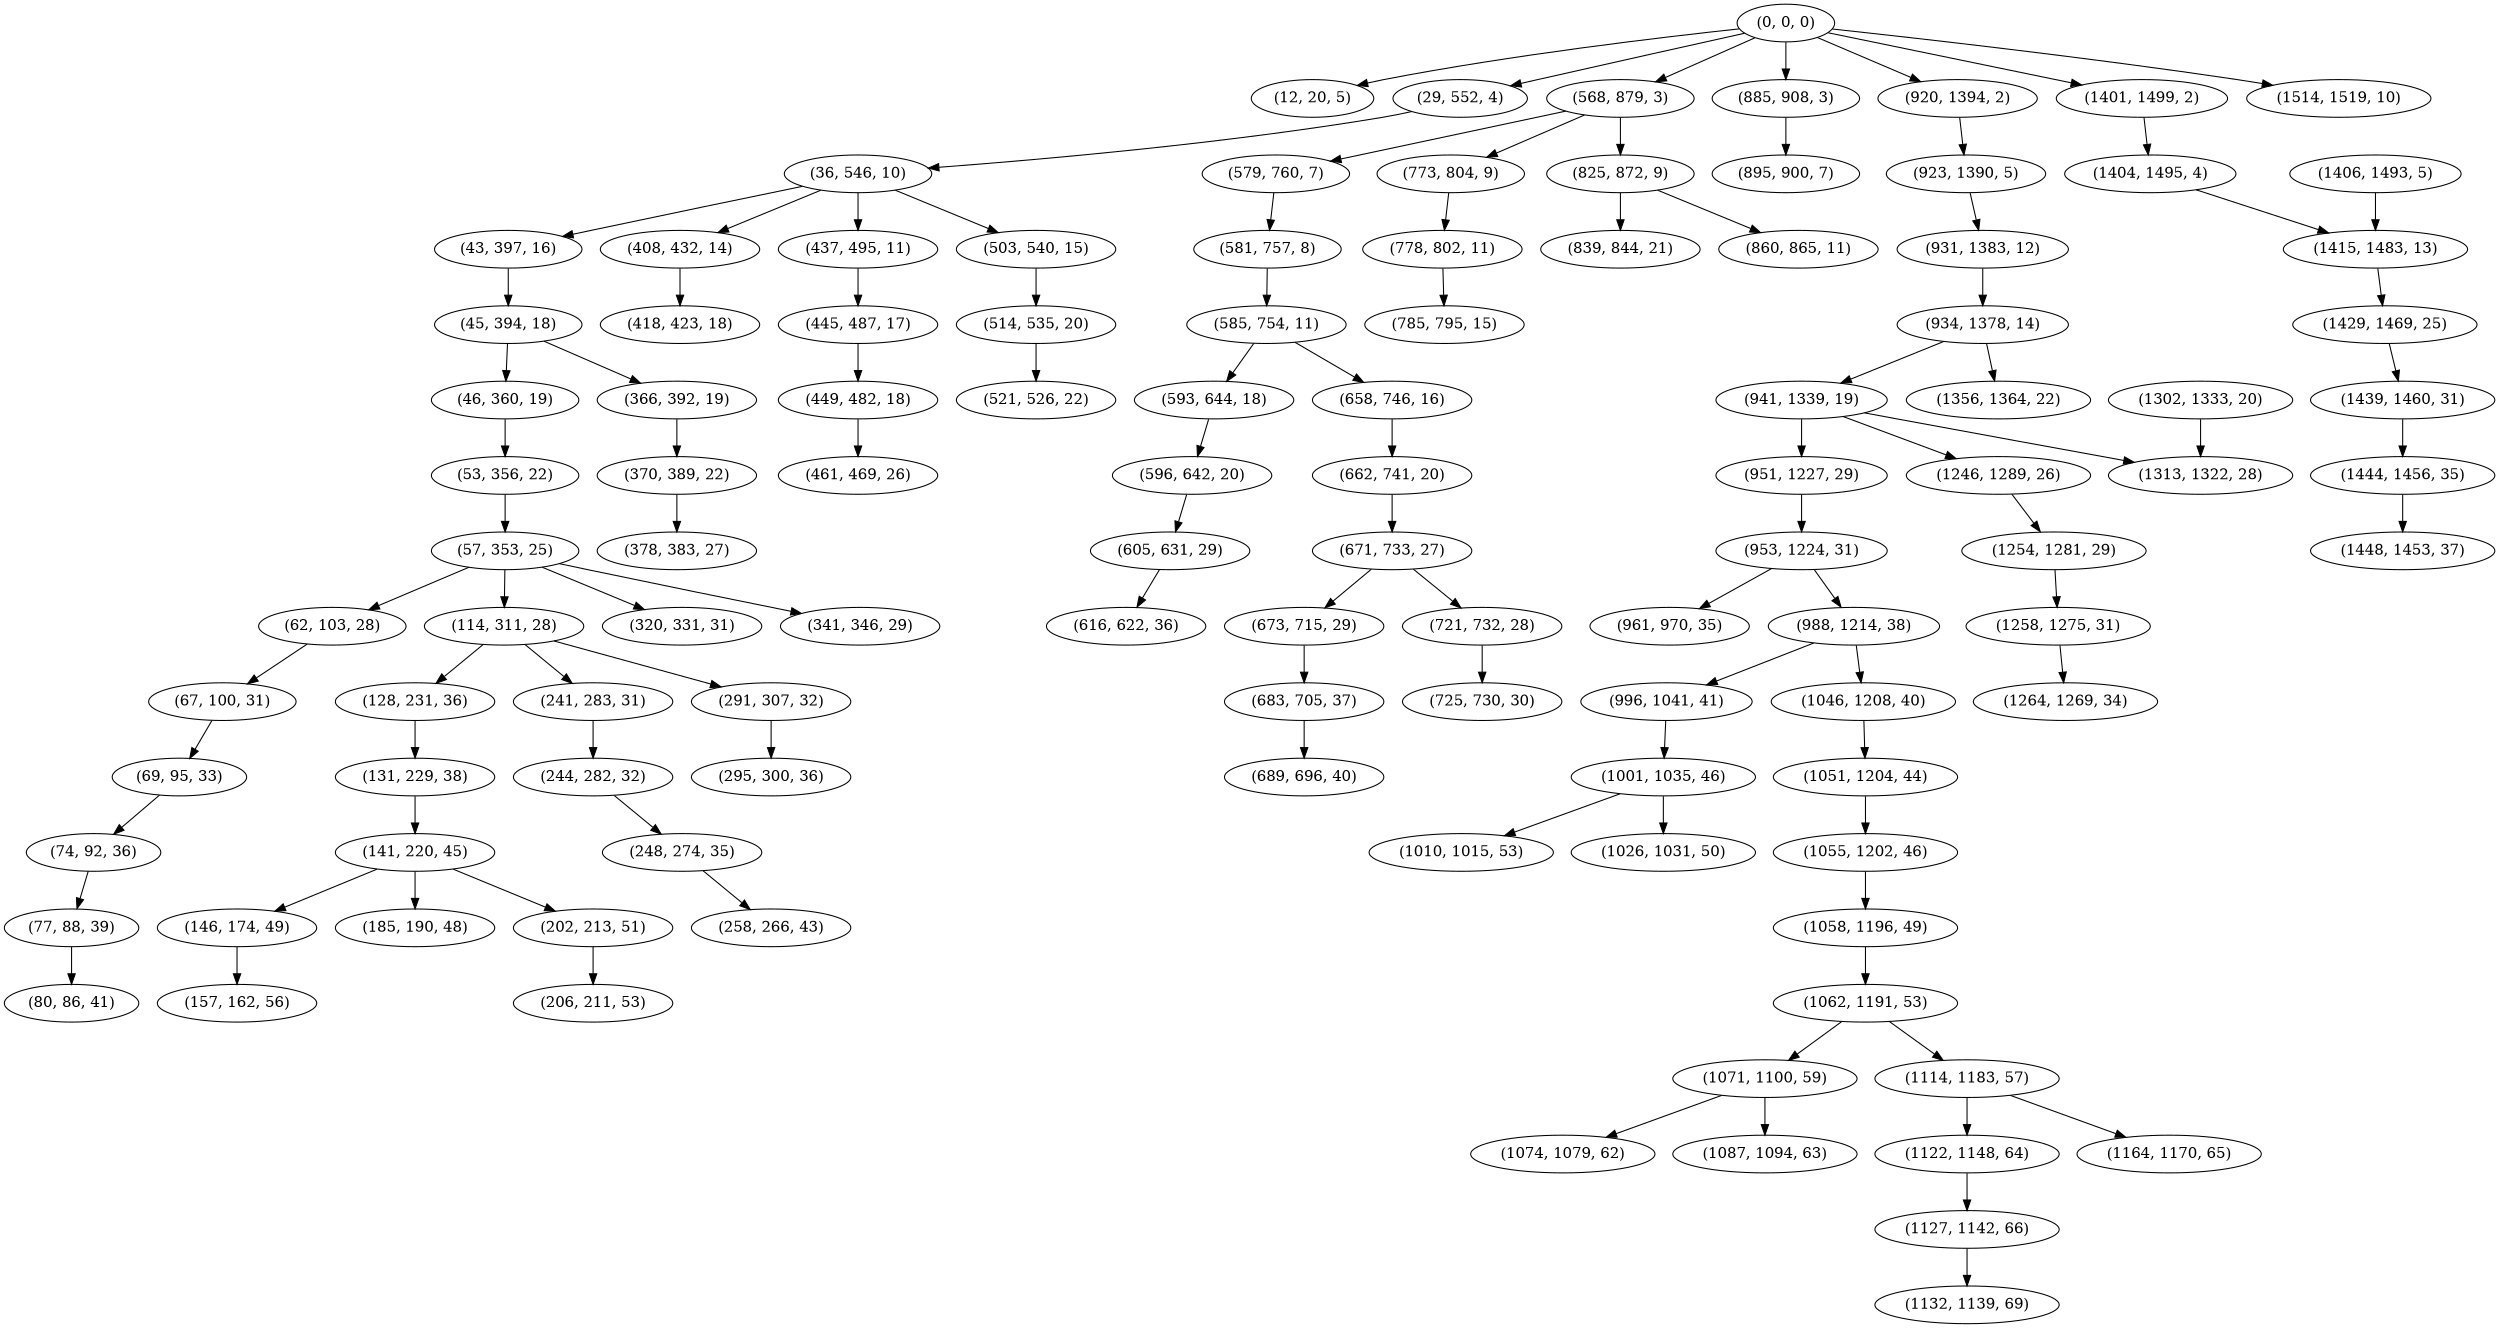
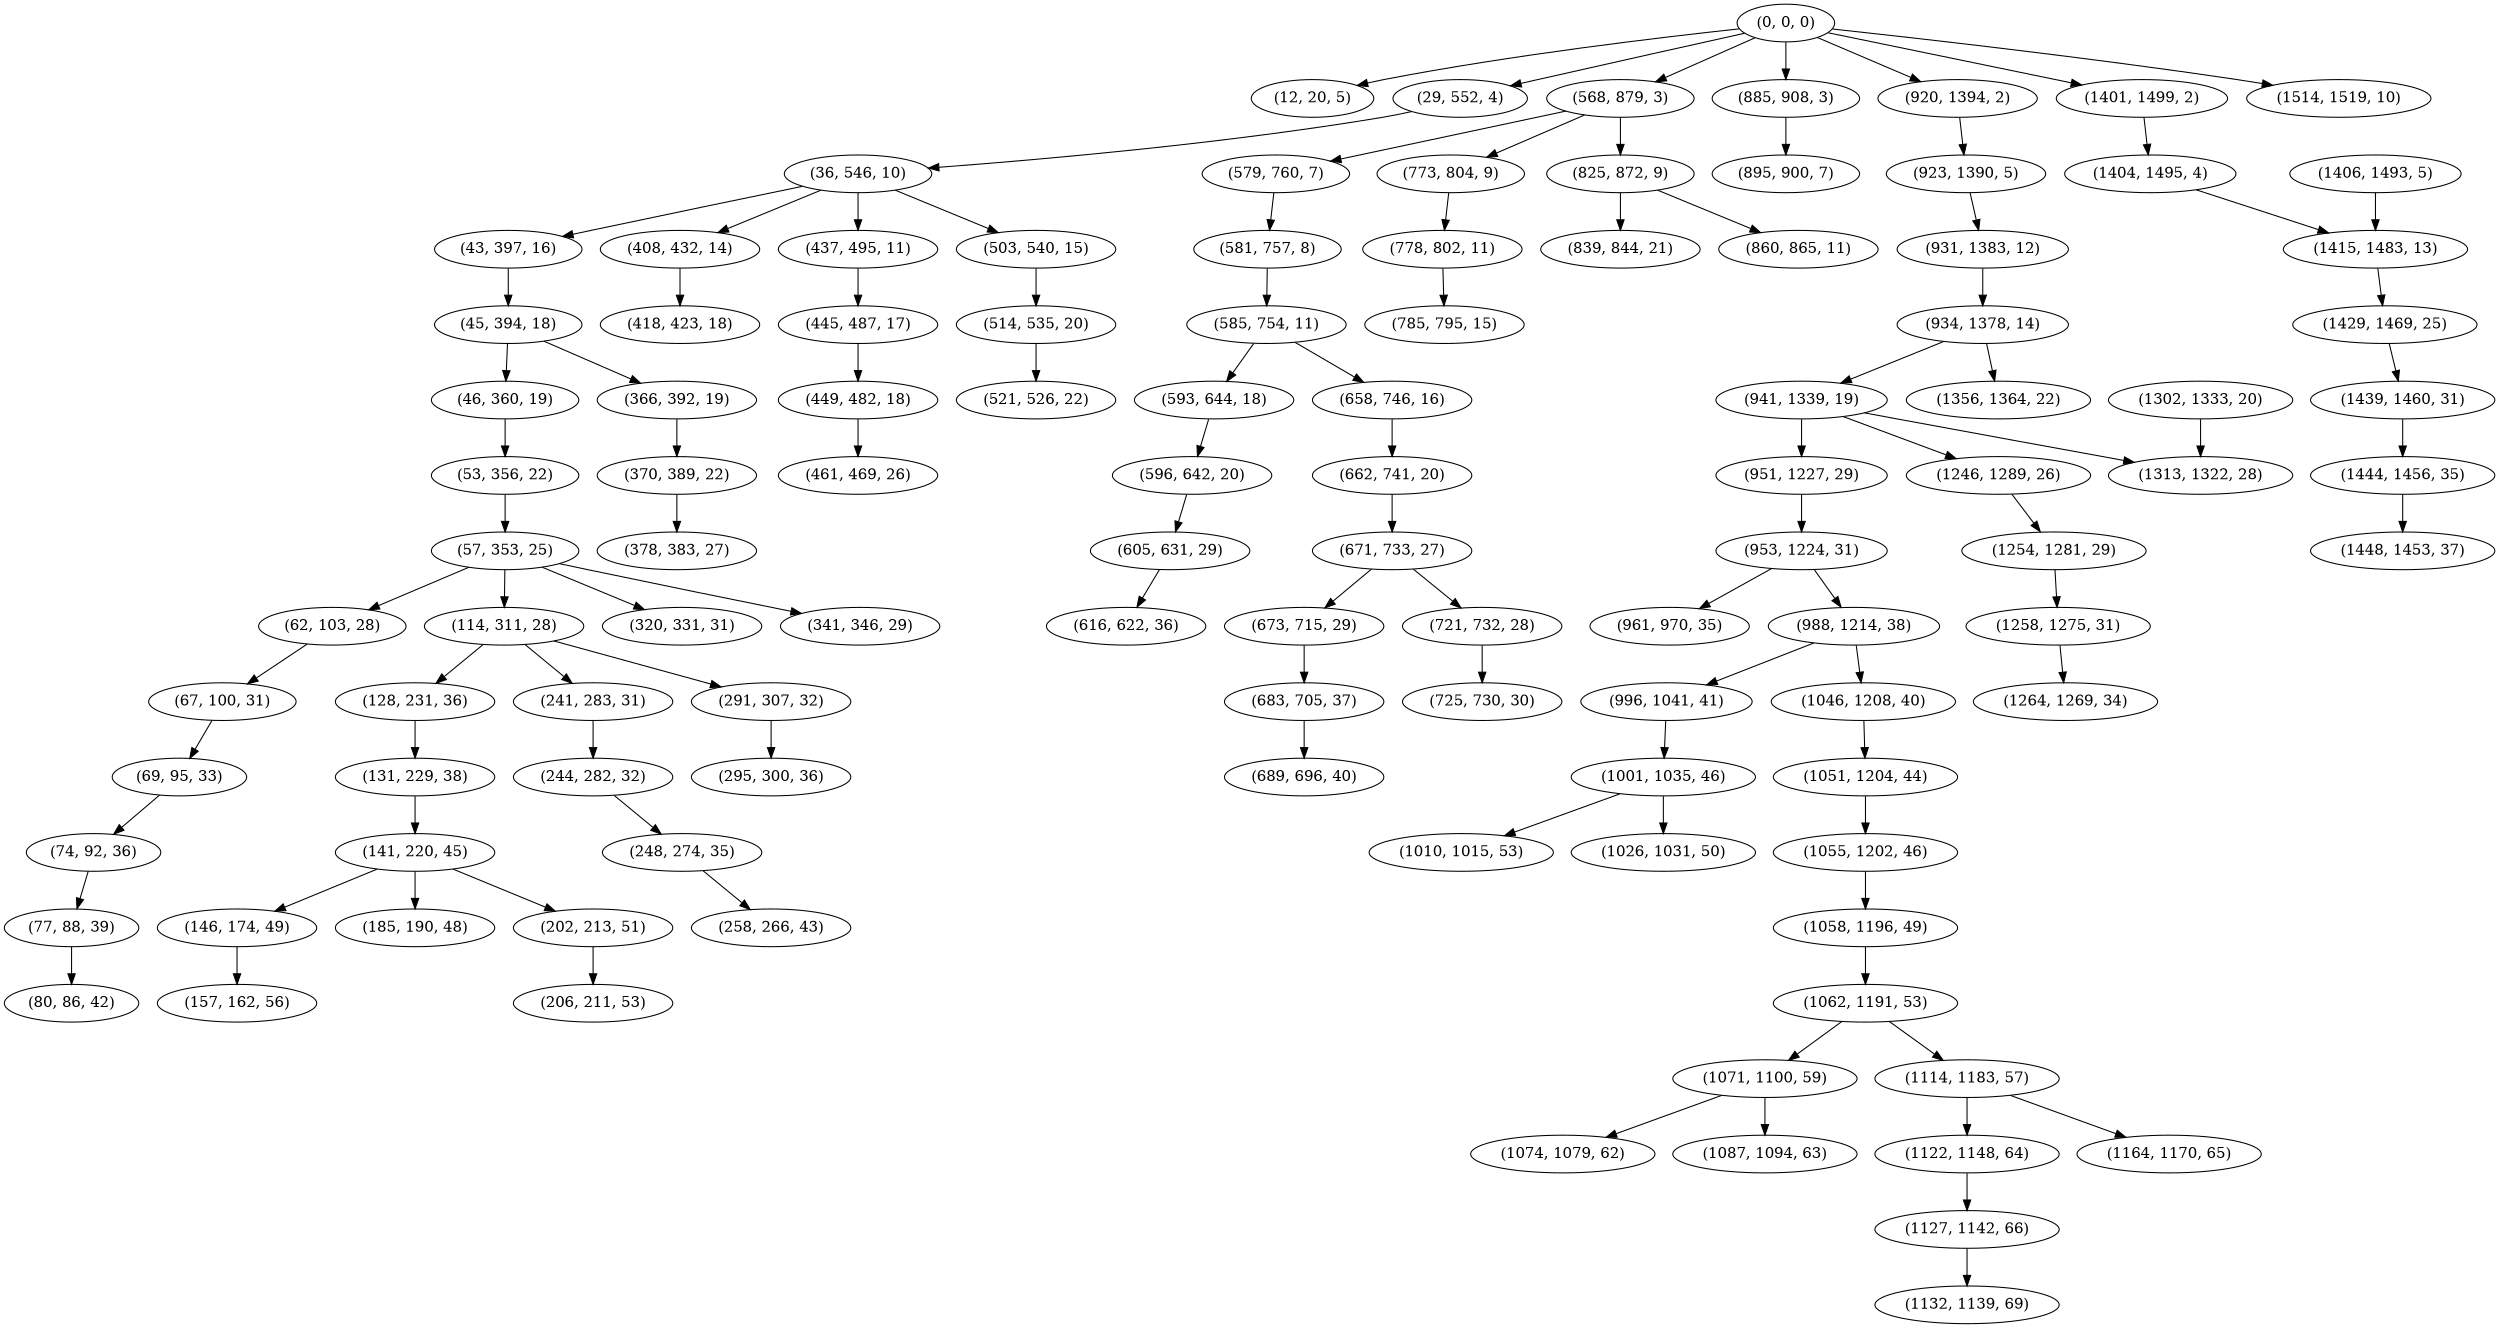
node "(80, 86, 41)": label "(80, 86, 41)" -> "(80, 86, 42)"
